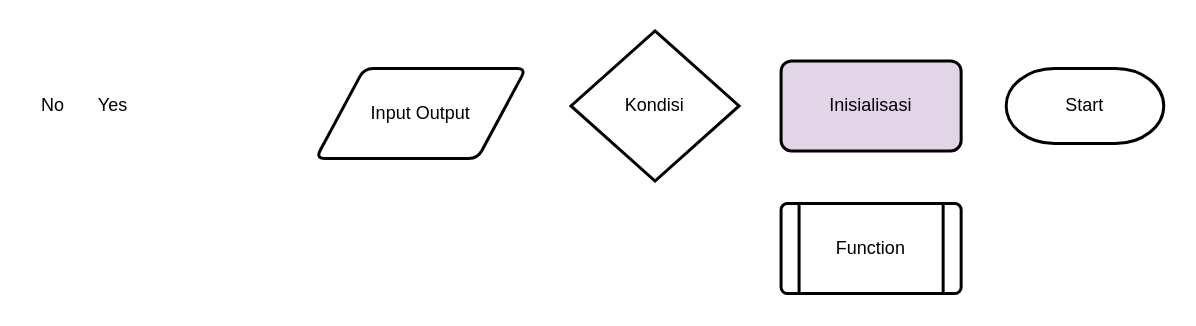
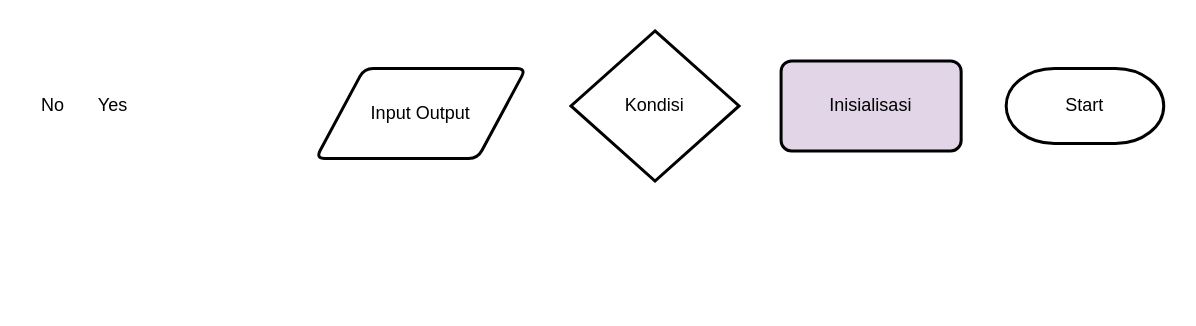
node "Function": removed
